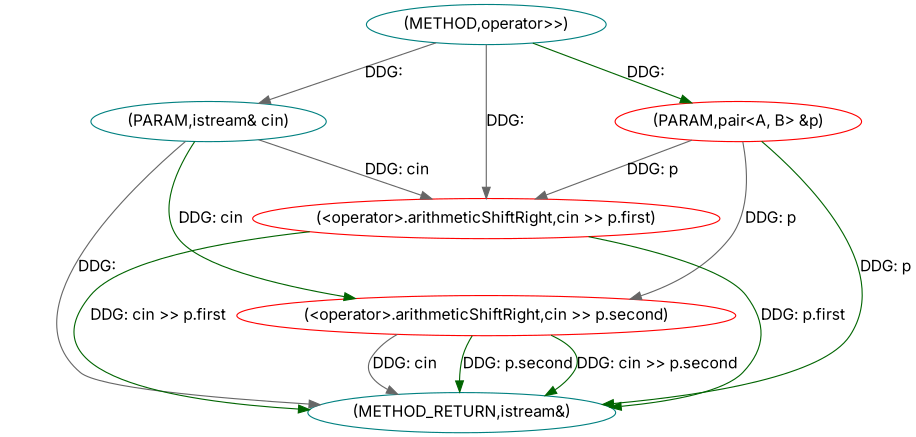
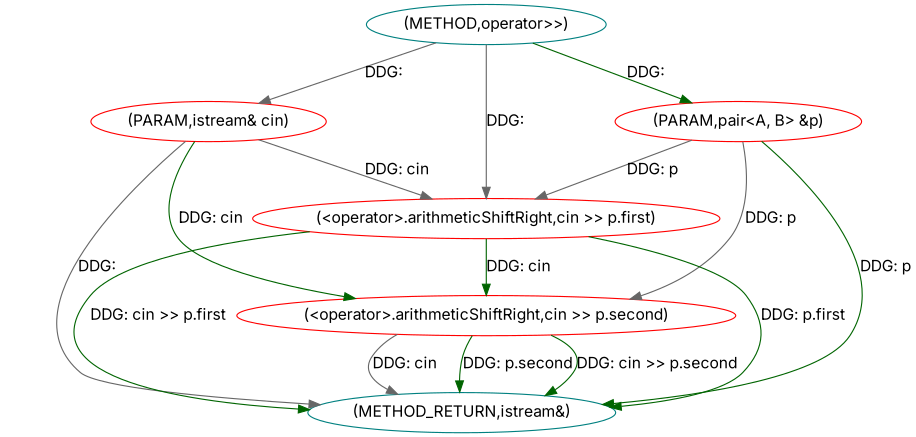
node "(PARAM,istream& cin)": color teal -> red
edge "(<operator>.arithmeticShiftRight,cin >> p.first)" -> "(<operator>.arithmeticShiftRight,cin >> p.second)": added, label "DDG: cin"
